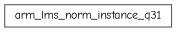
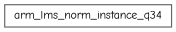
node "arm_lms_norm_instance_q31": label "arm_lms_norm_instance_q31" -> "arm_lms_norm_instance_q34"
